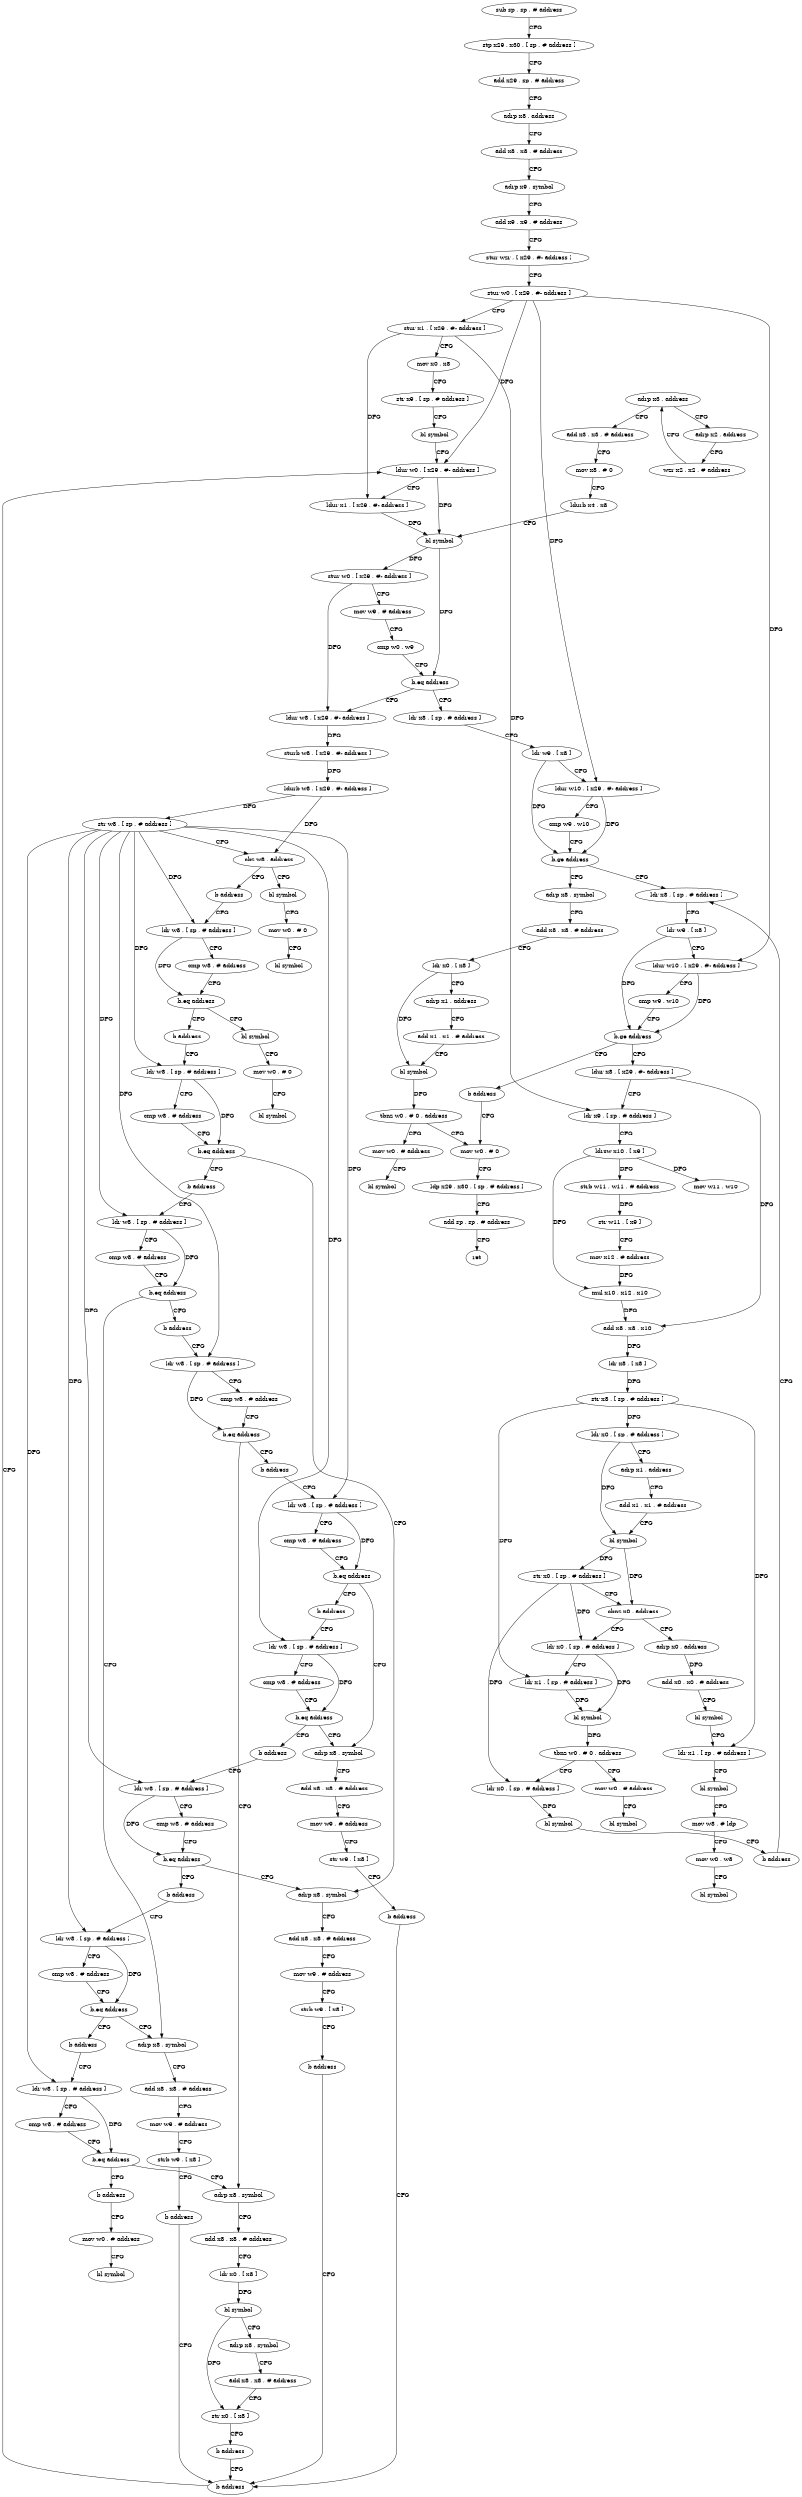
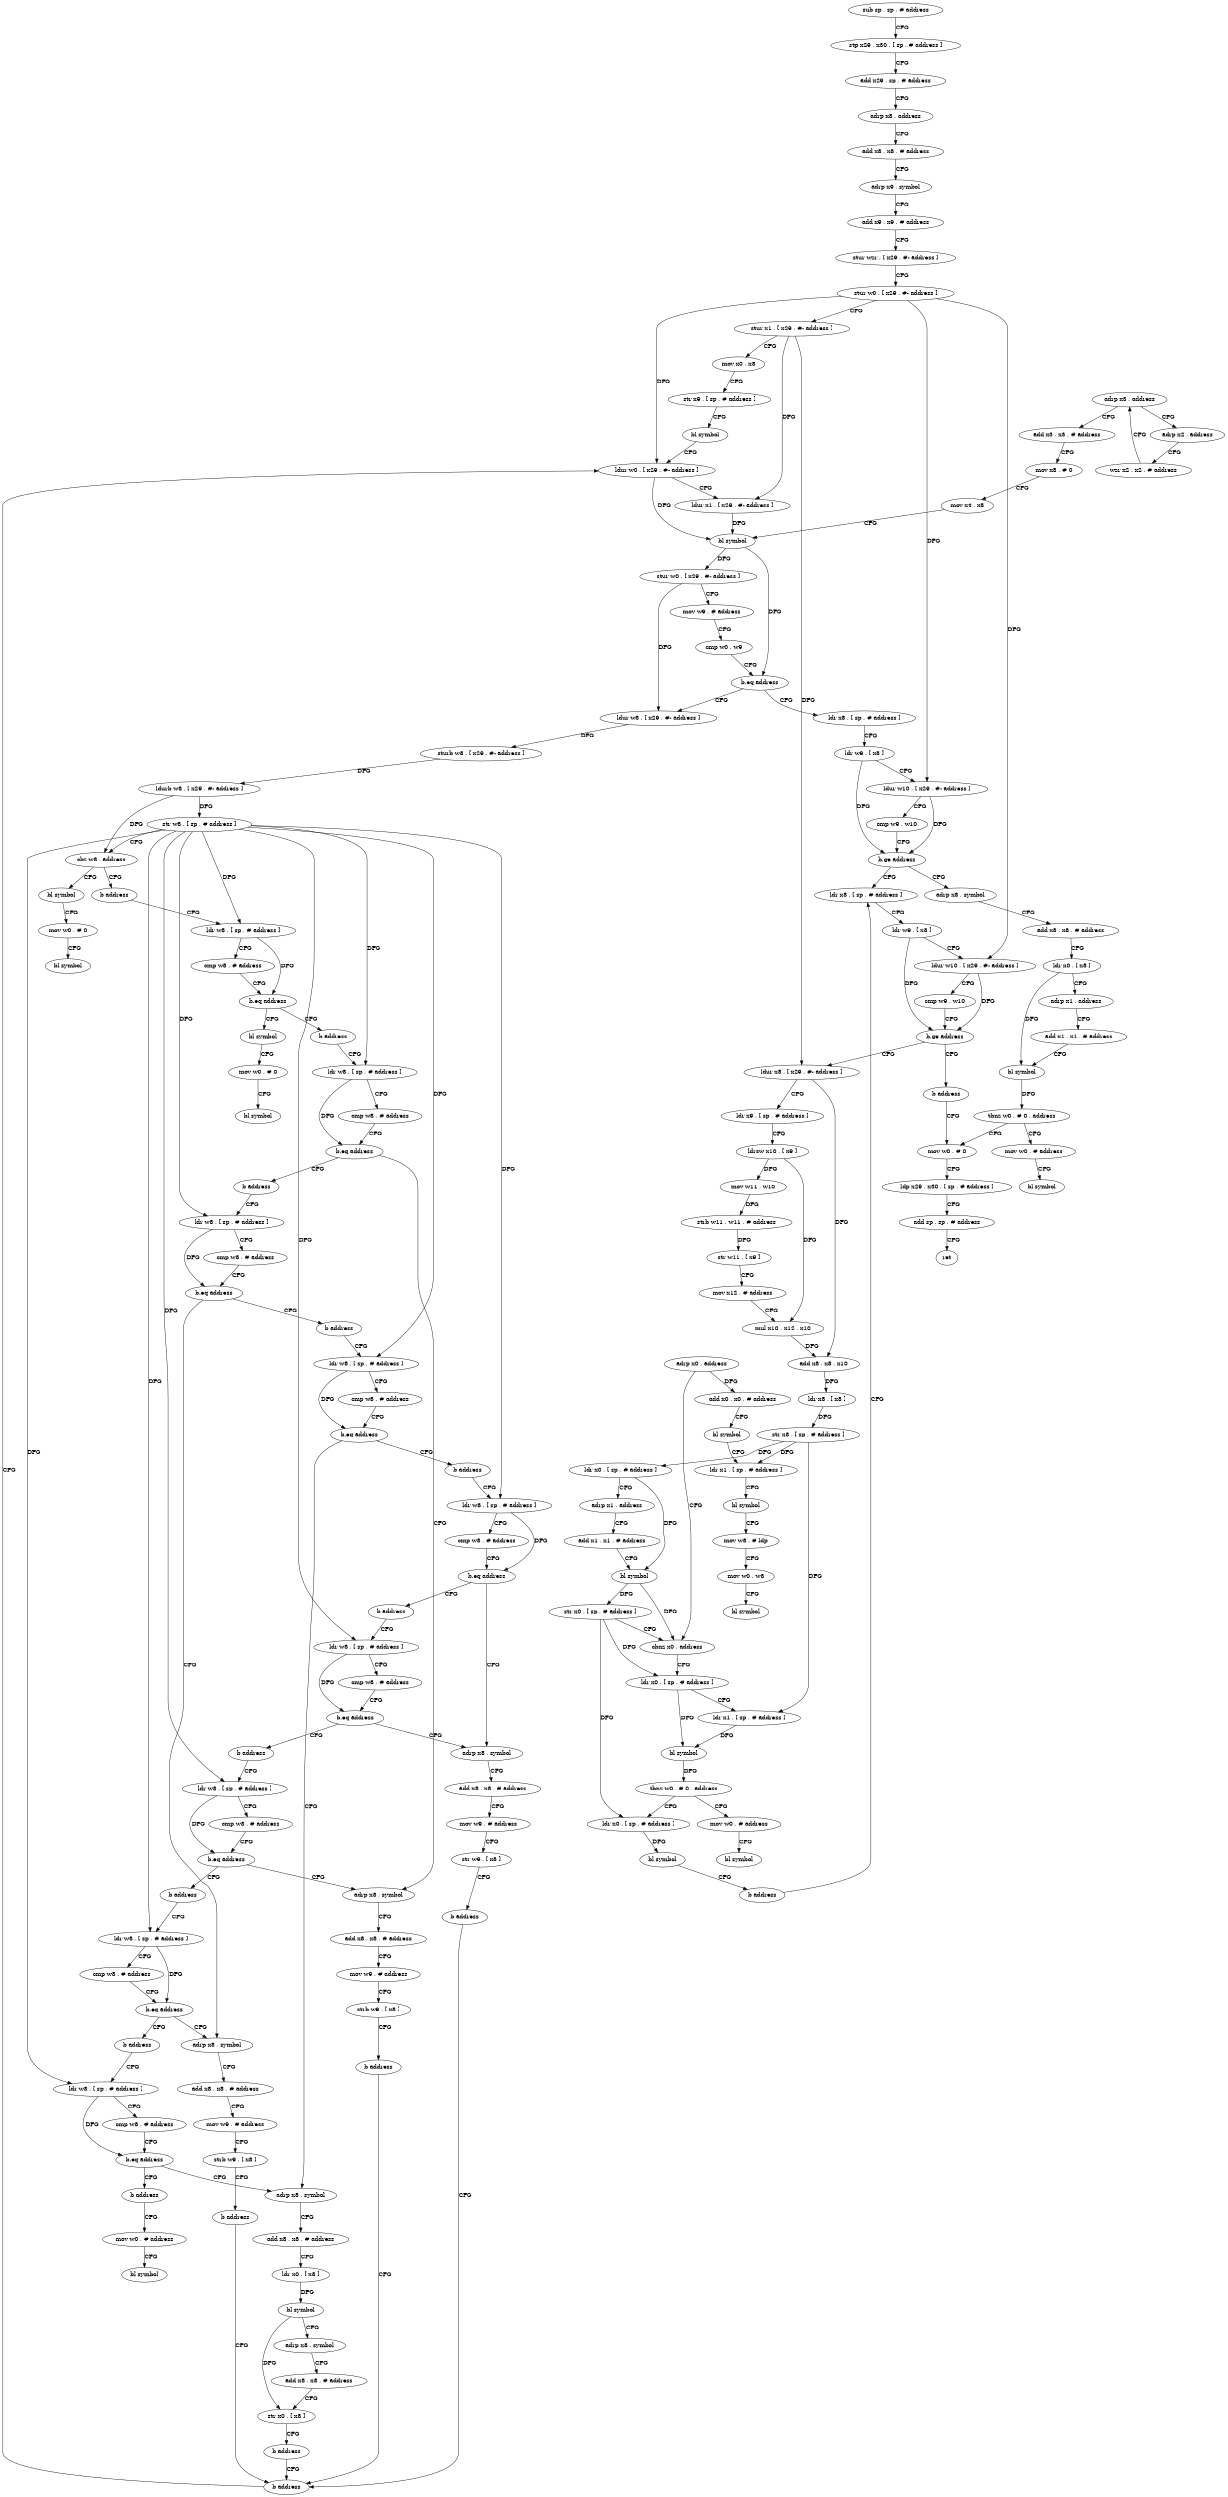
node "ldurb x4 , x8": label "ldurb x4 , x8" -> "mov x4 , x8"
edge "stur x1 , [ x29 , #- address ]" -> "ldr x9 , [ sp , # address ]": now "stur x1 , [ x29 , #- address ]" -> "ldur x8 , [ x29 , #- address ]"
edge "ldrsw x10 , [ x9 ]" -> "strb w11 , w11 , # address": now "mov w11 , w10" -> "strb w11 , w11 , # address"
edge "mov x12 , # address" -> "mul x10 , x12 , x10": label "DFG" -> "CFG"
edge "cbnz x0 , address" -> "adrp x0 , address": reversed
